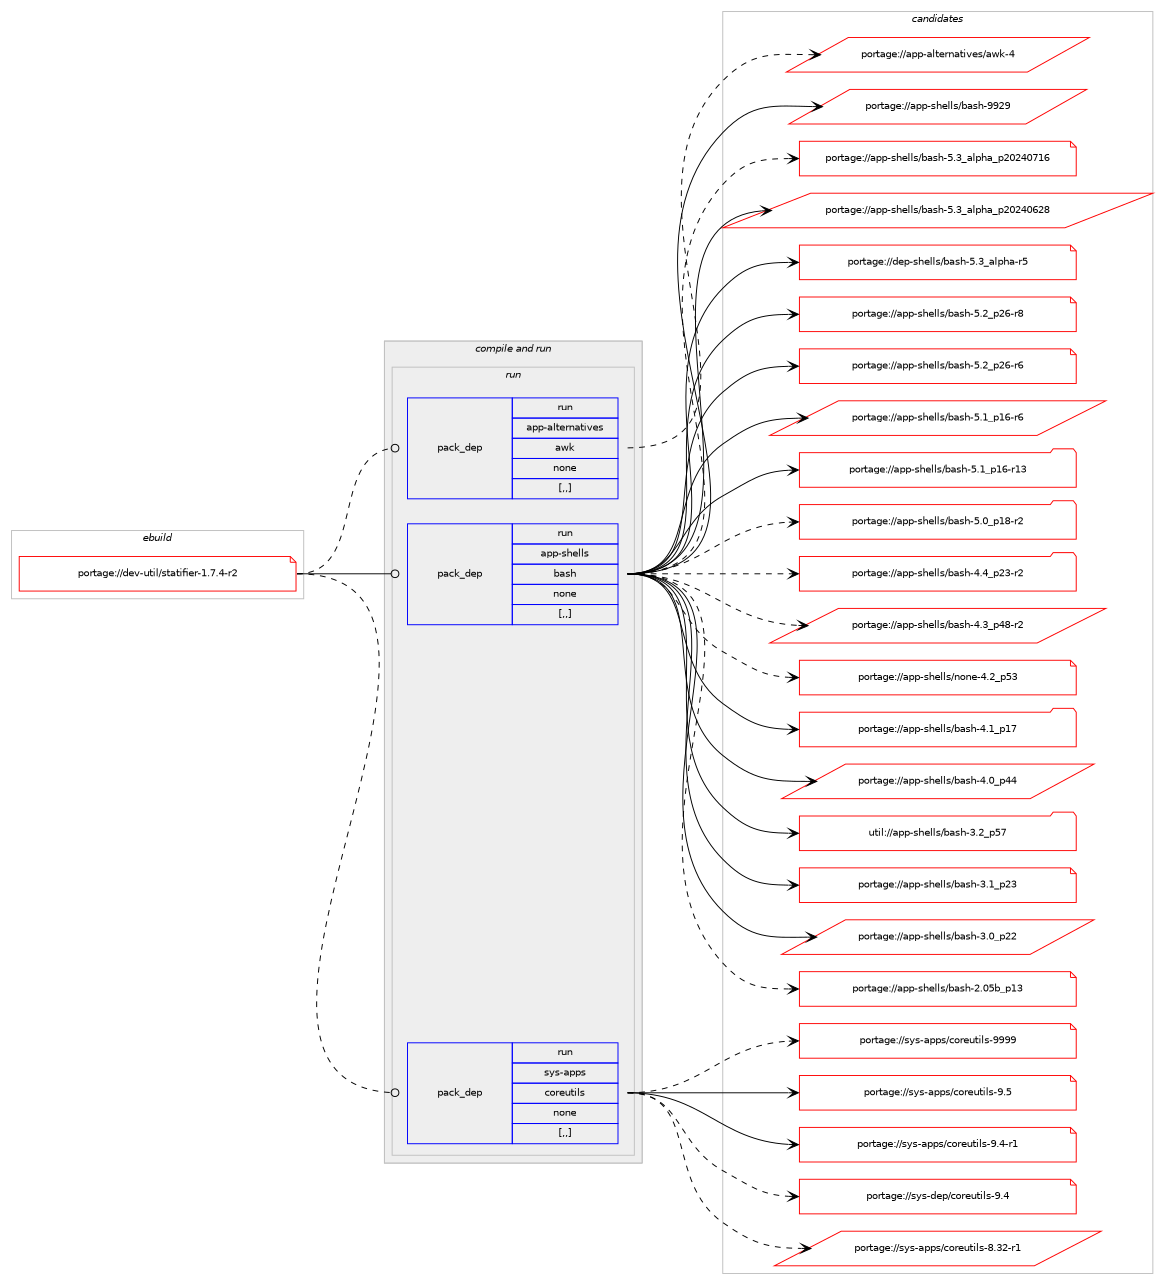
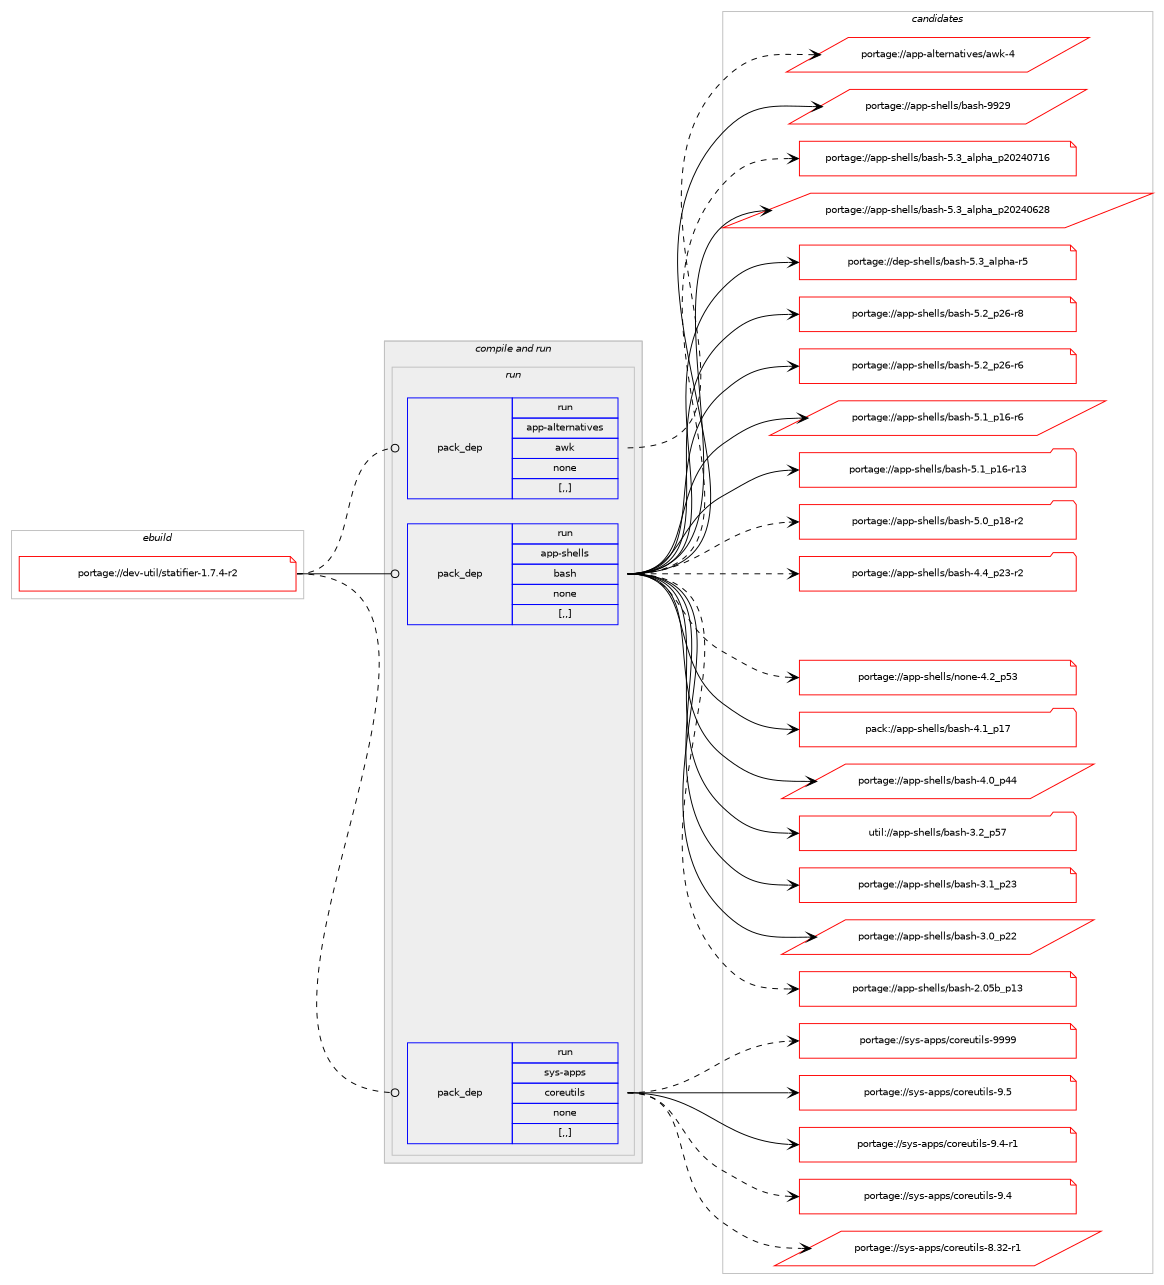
node "portage://app-shells/bash-4.3_p48-r2": removed
node "portage://app-shells/bash-4.1_p17": label "portage://app-shells/bash-4.1_p17" -> "pack://app-shells/bash-4.1_p17"
node "portage://sys-dep/coreutils-9.4": label "portage://sys-dep/coreutils-9.4" -> "portage://sys-apps/coreutils-9.4"
